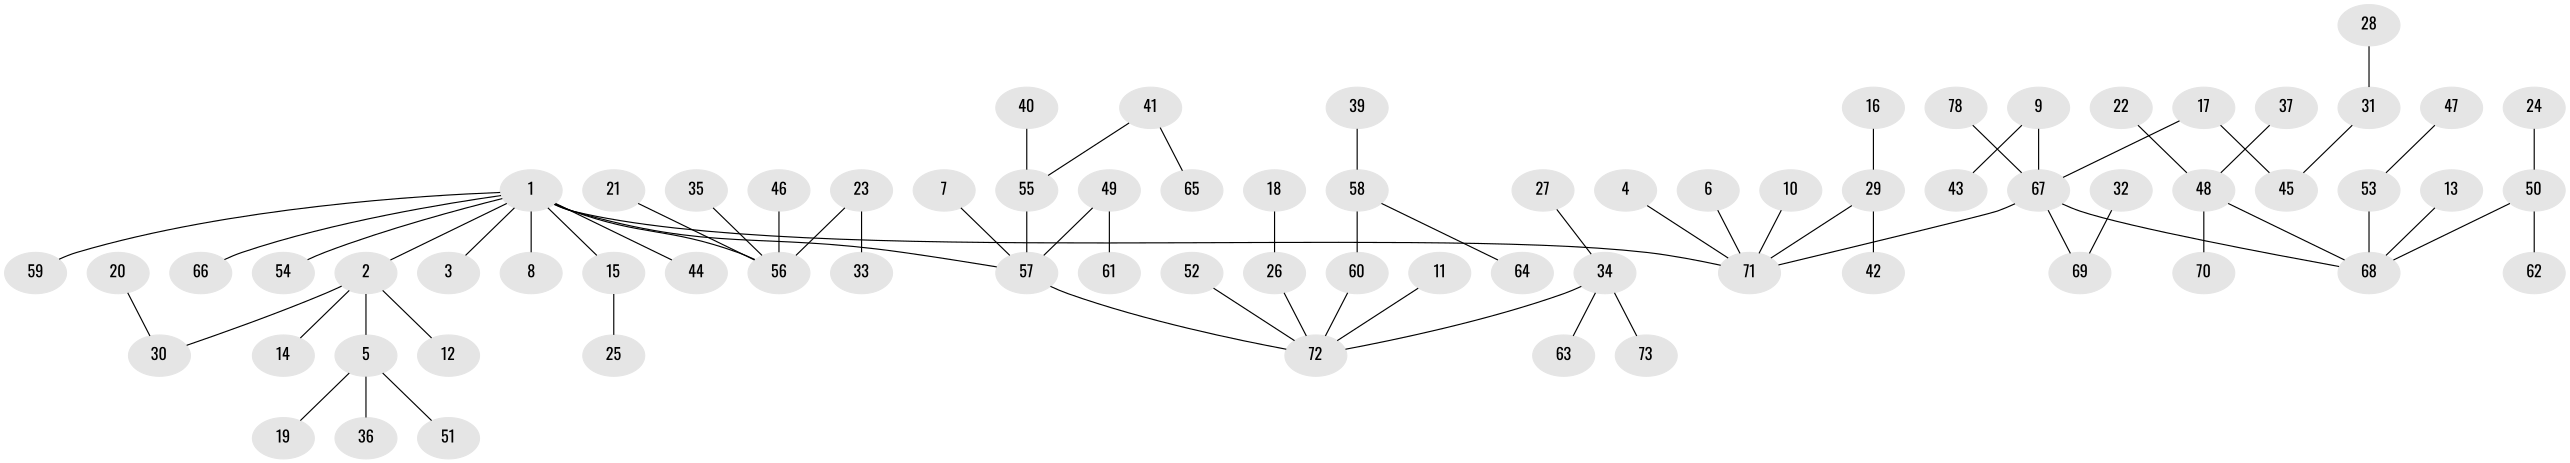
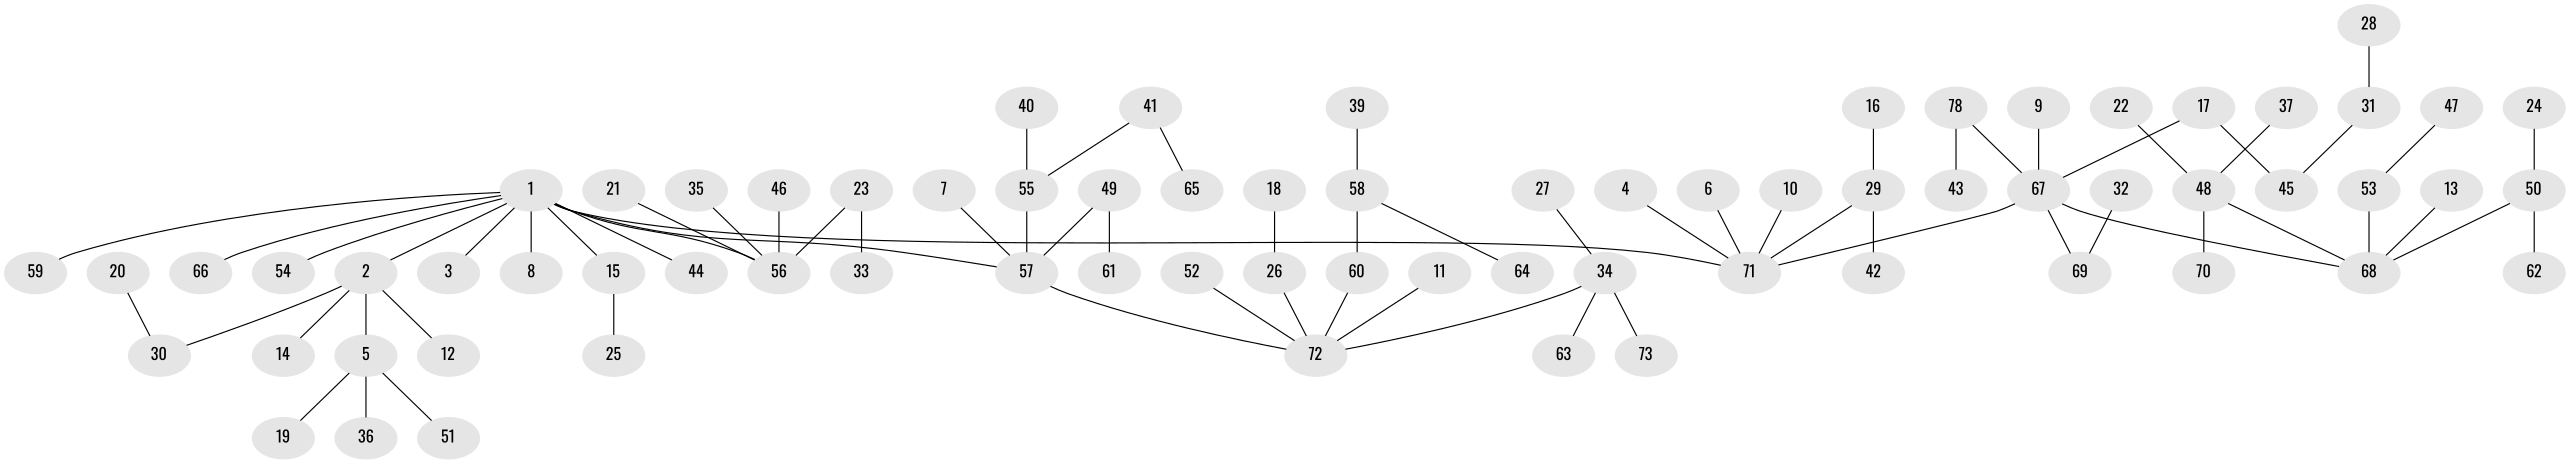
edge "9" -- "43": now "78" -- "43"
